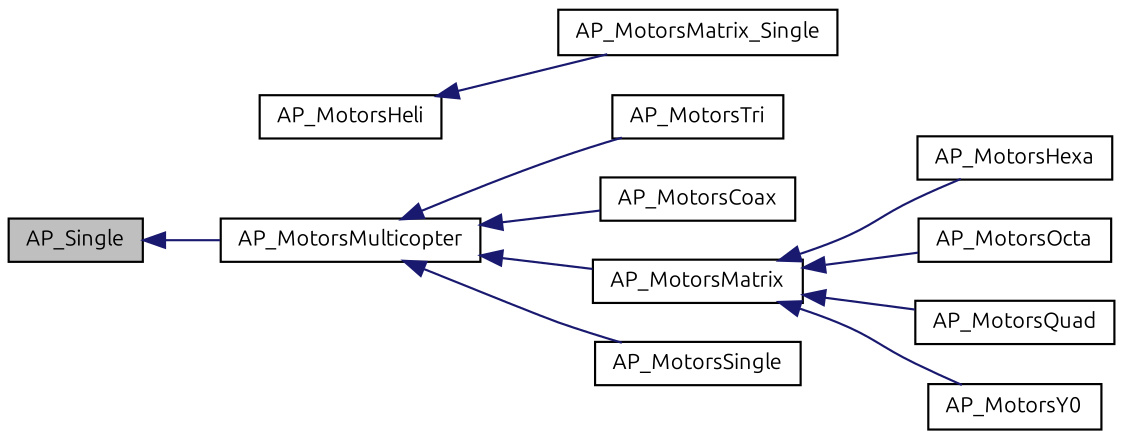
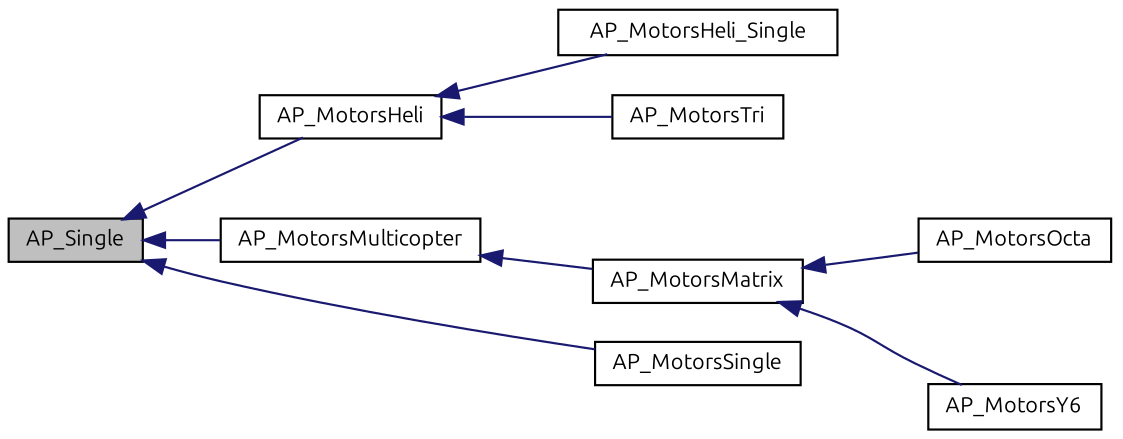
node "AP_MotorsMatrix_Single": label "AP_MotorsMatrix_Single" -> "AP_MotorsHeli_Single"
node "AP_MotorsHexa": removed
edge "AP_MotorsTri" -> "AP_MotorsMulticopter": now "AP_MotorsTri" -> "AP_MotorsHeli"
edge "AP_MotorsHeli" -> "AP_Single": added
node "AP_MotorsCoax": removed
edge "AP_MotorsSingle" -> "AP_MotorsMulticopter": now "AP_MotorsSingle" -> "AP_Single"
node "AP_MotorsQuad": removed
node "AP_MotorsY0": label "AP_MotorsY0" -> "AP_MotorsY6"
